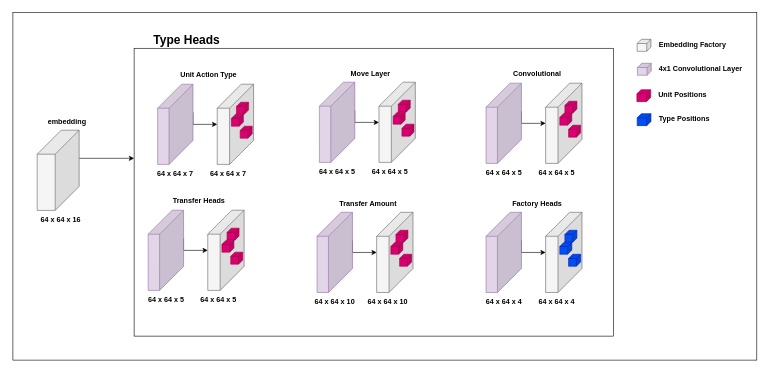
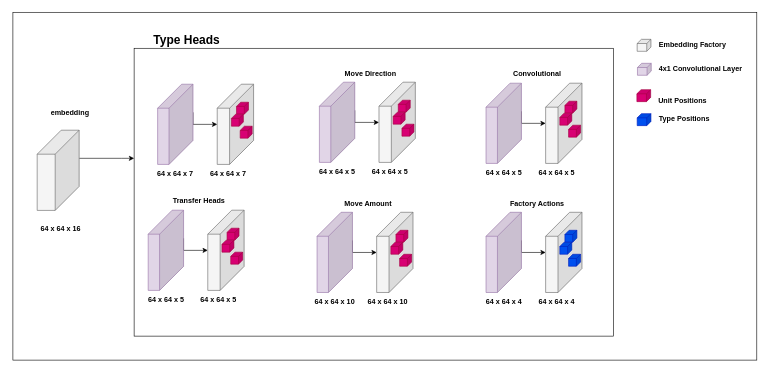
node "Move Layer": label "Move Layer" -> "Move Direction"
node "Unit Action Type": removed
node "Unit Positions": moved (701, 95) -> (701, 101)
node "embedding": moved (67, 121) -> (70, 112)
node "Transfer Amount": label "Transfer Amount" -> "Move Amount"
node "Factory Heads": label "Factory Heads" -> "Factory Actions"
node "64 x 64 x 16": moved (61, 220) -> (61, 229)
